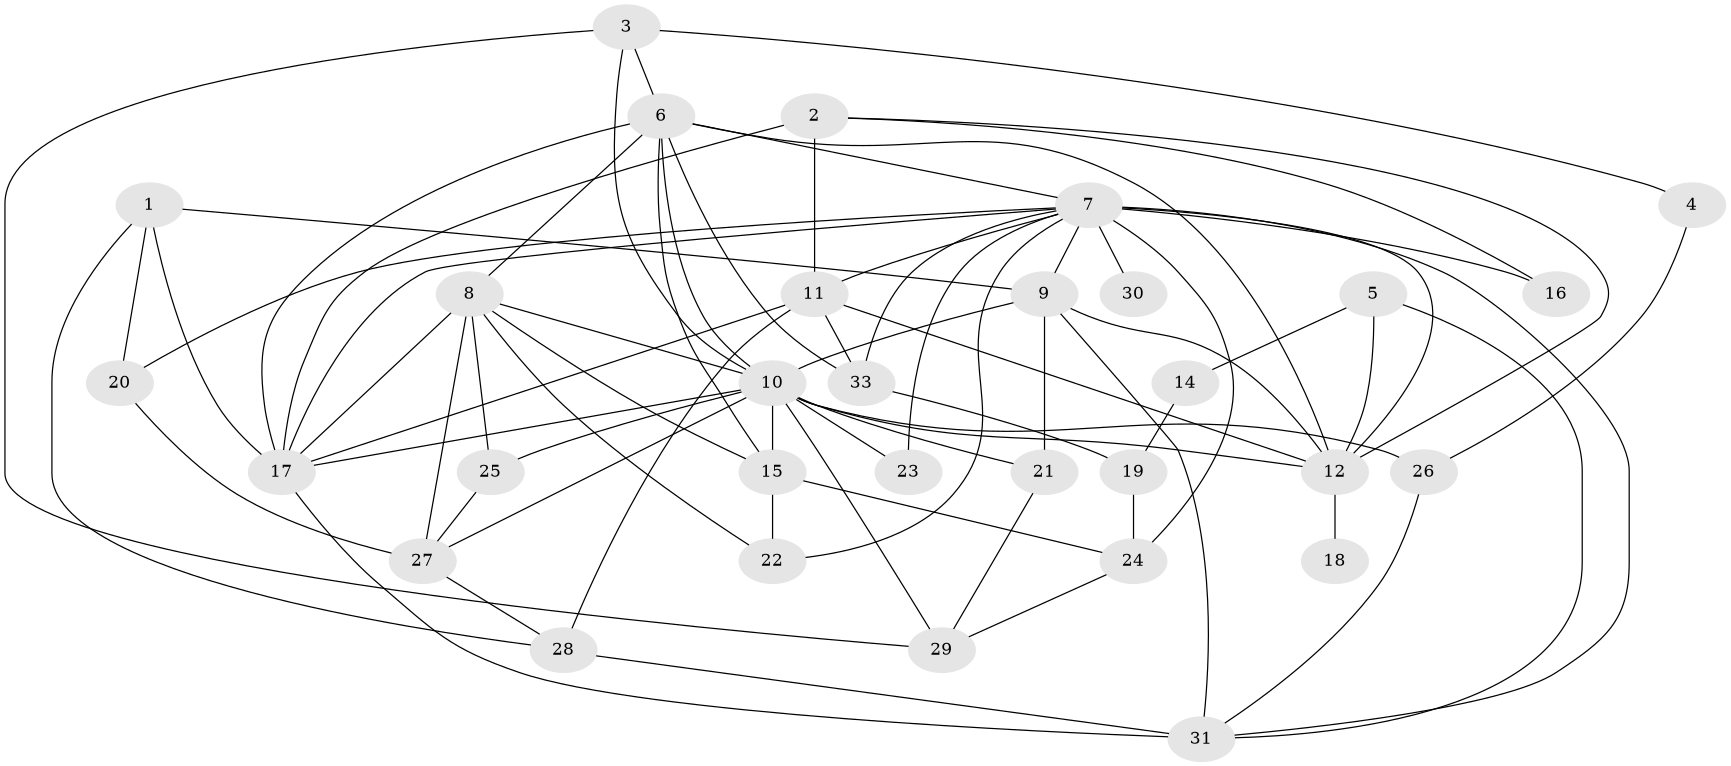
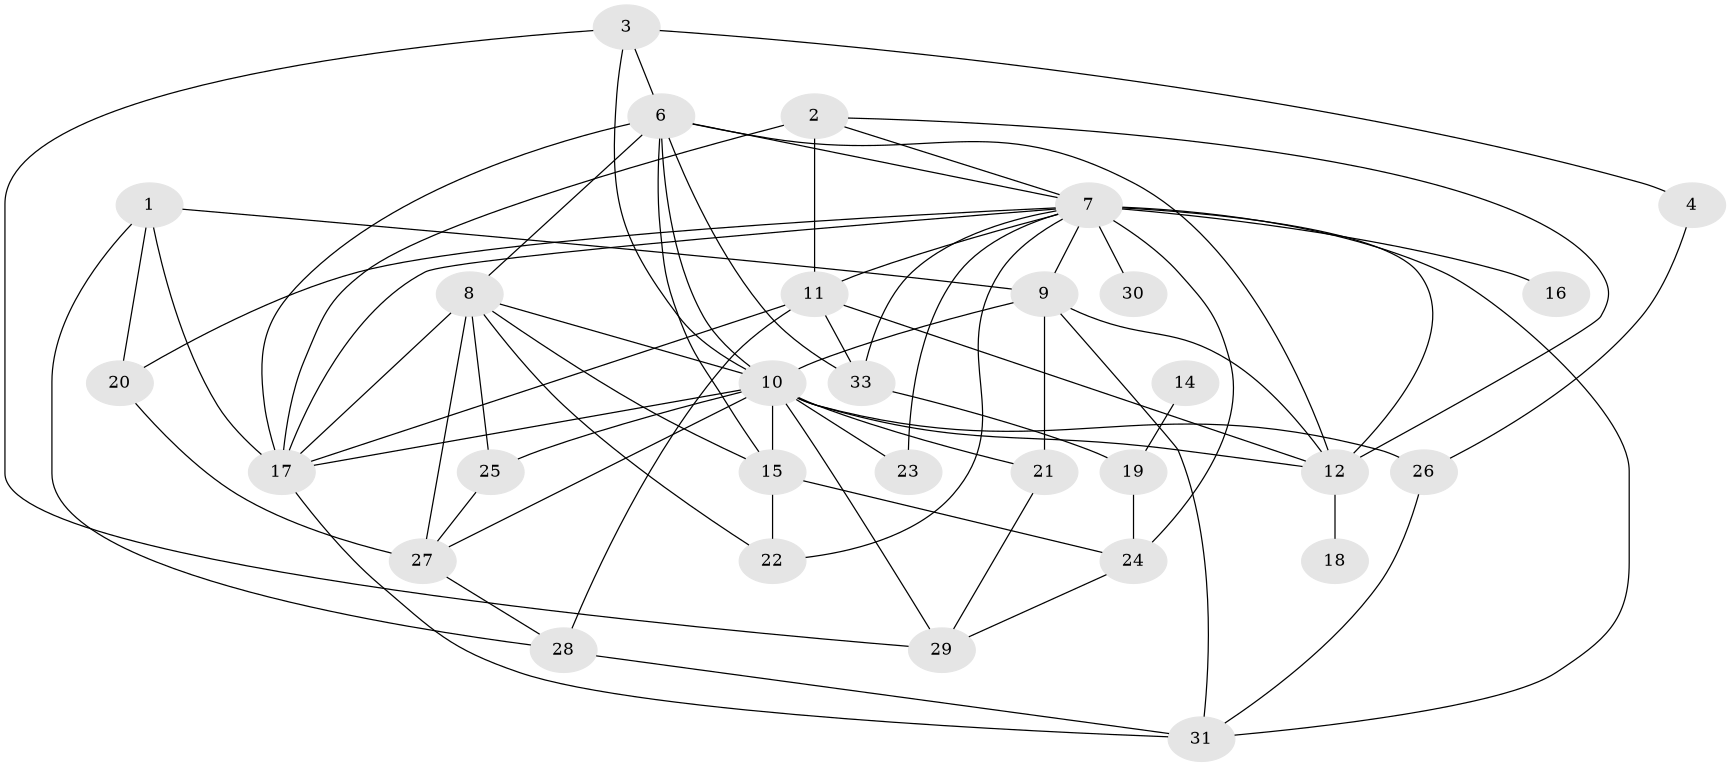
edge "2" -- "16": now "2" -- "7"
node "5": removed
